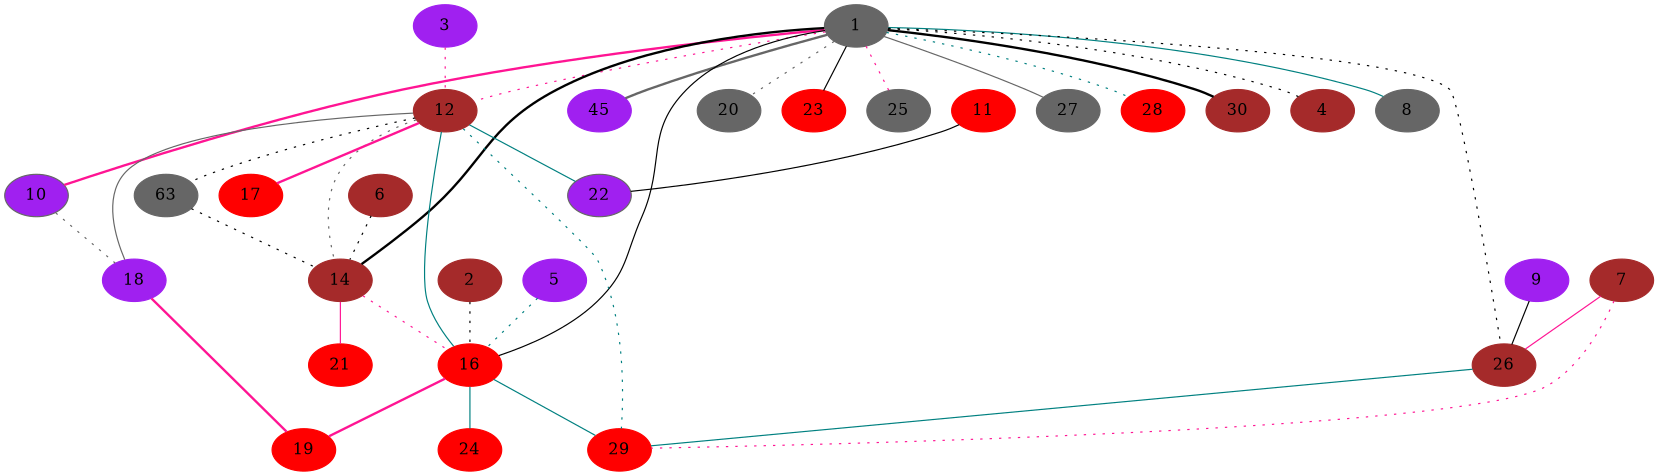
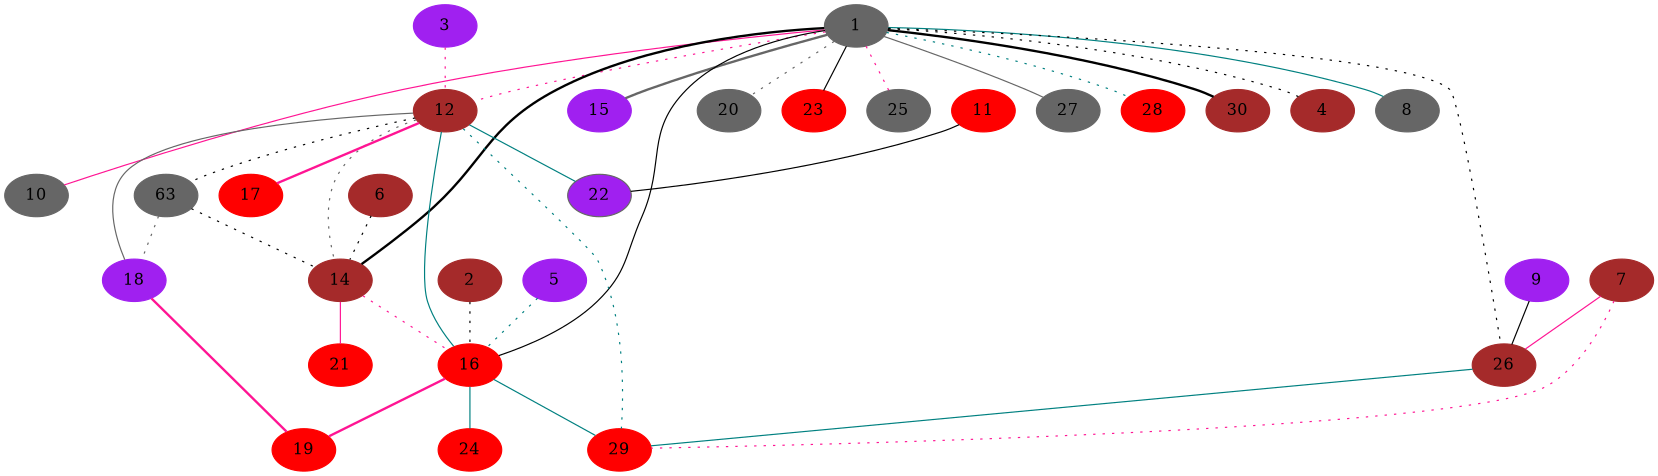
edge "1" -- "10": style bold -> solid
node "45": label "45" -> "15"
node "10": fillcolor purple -> gray40
edge "10" -- "18": now "63" -- "18"
